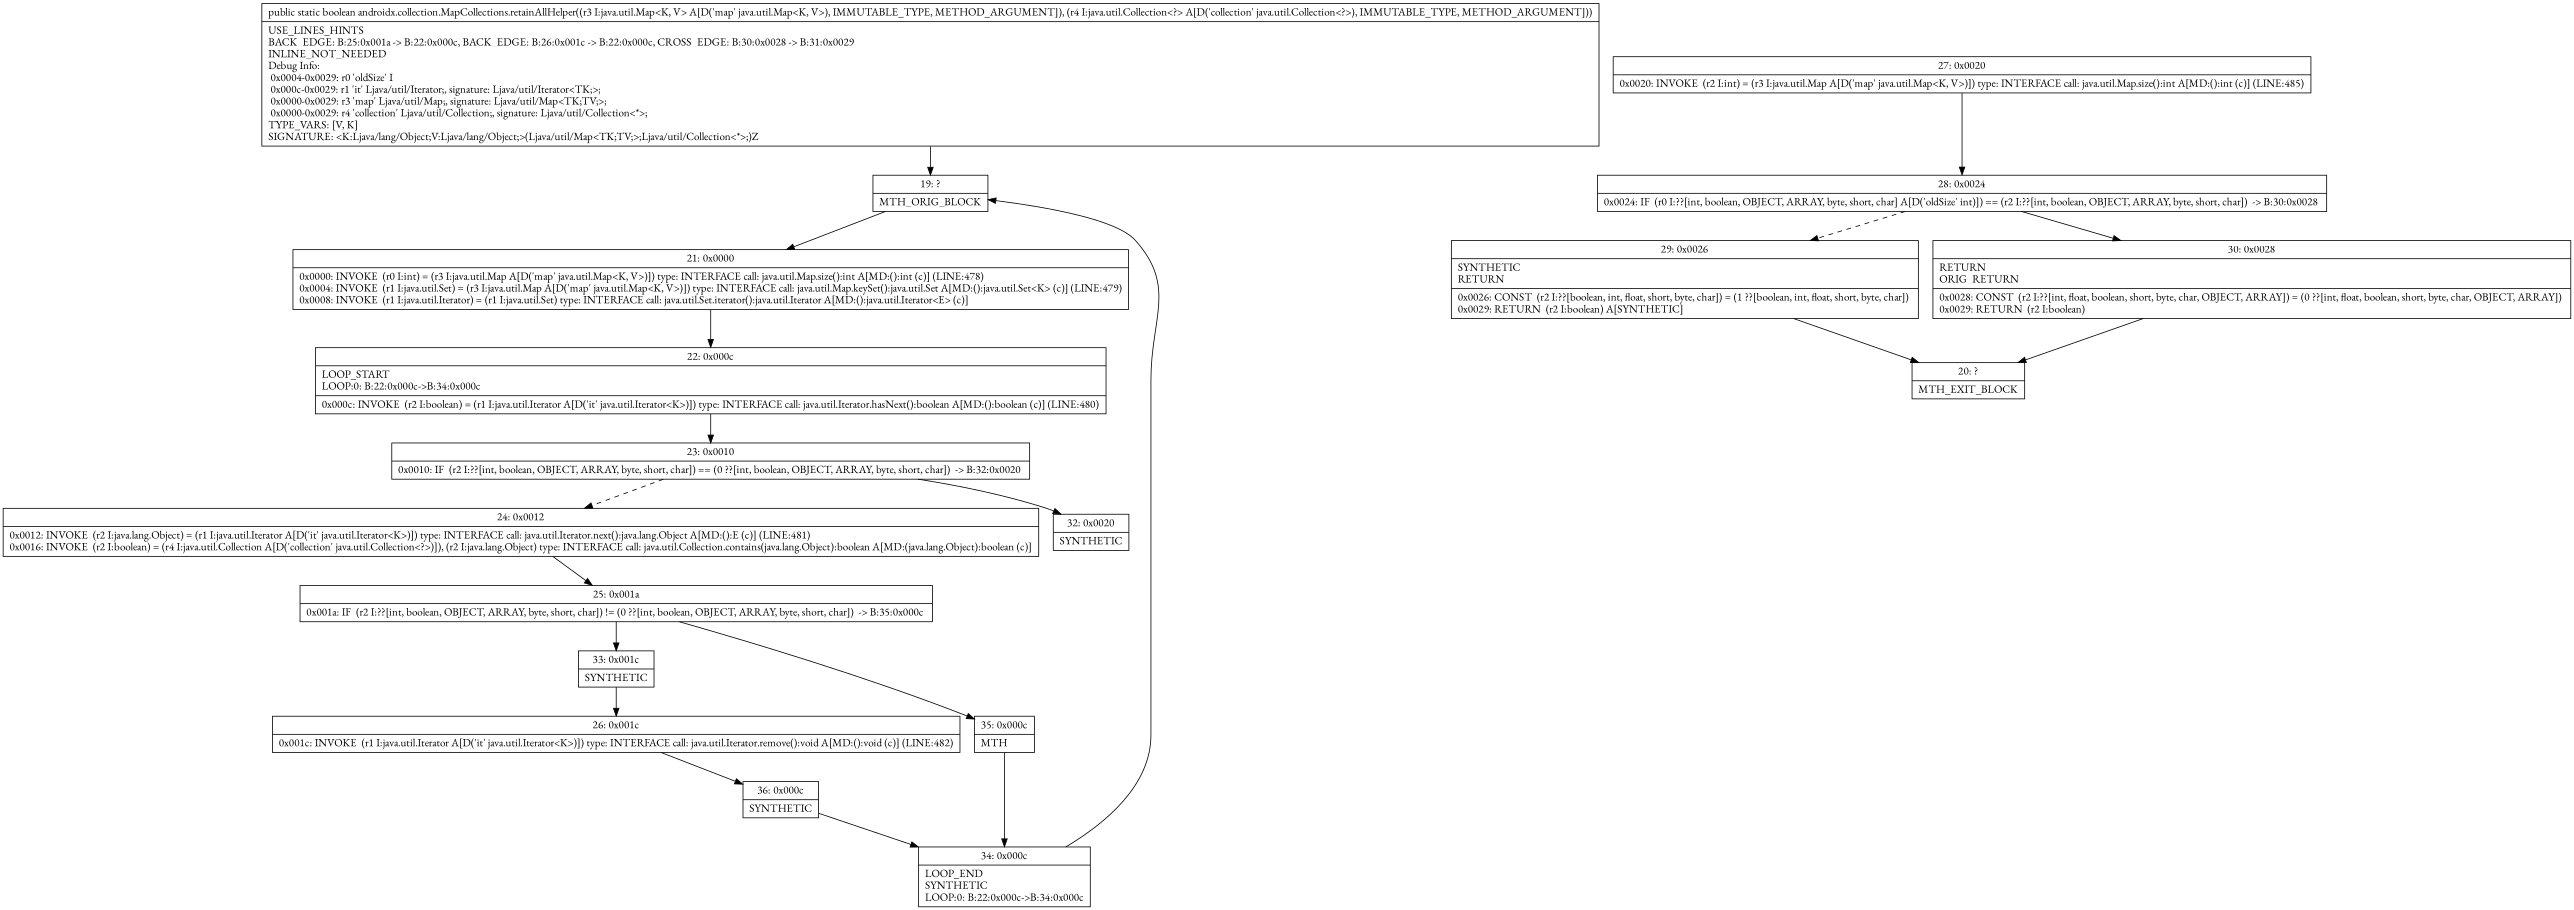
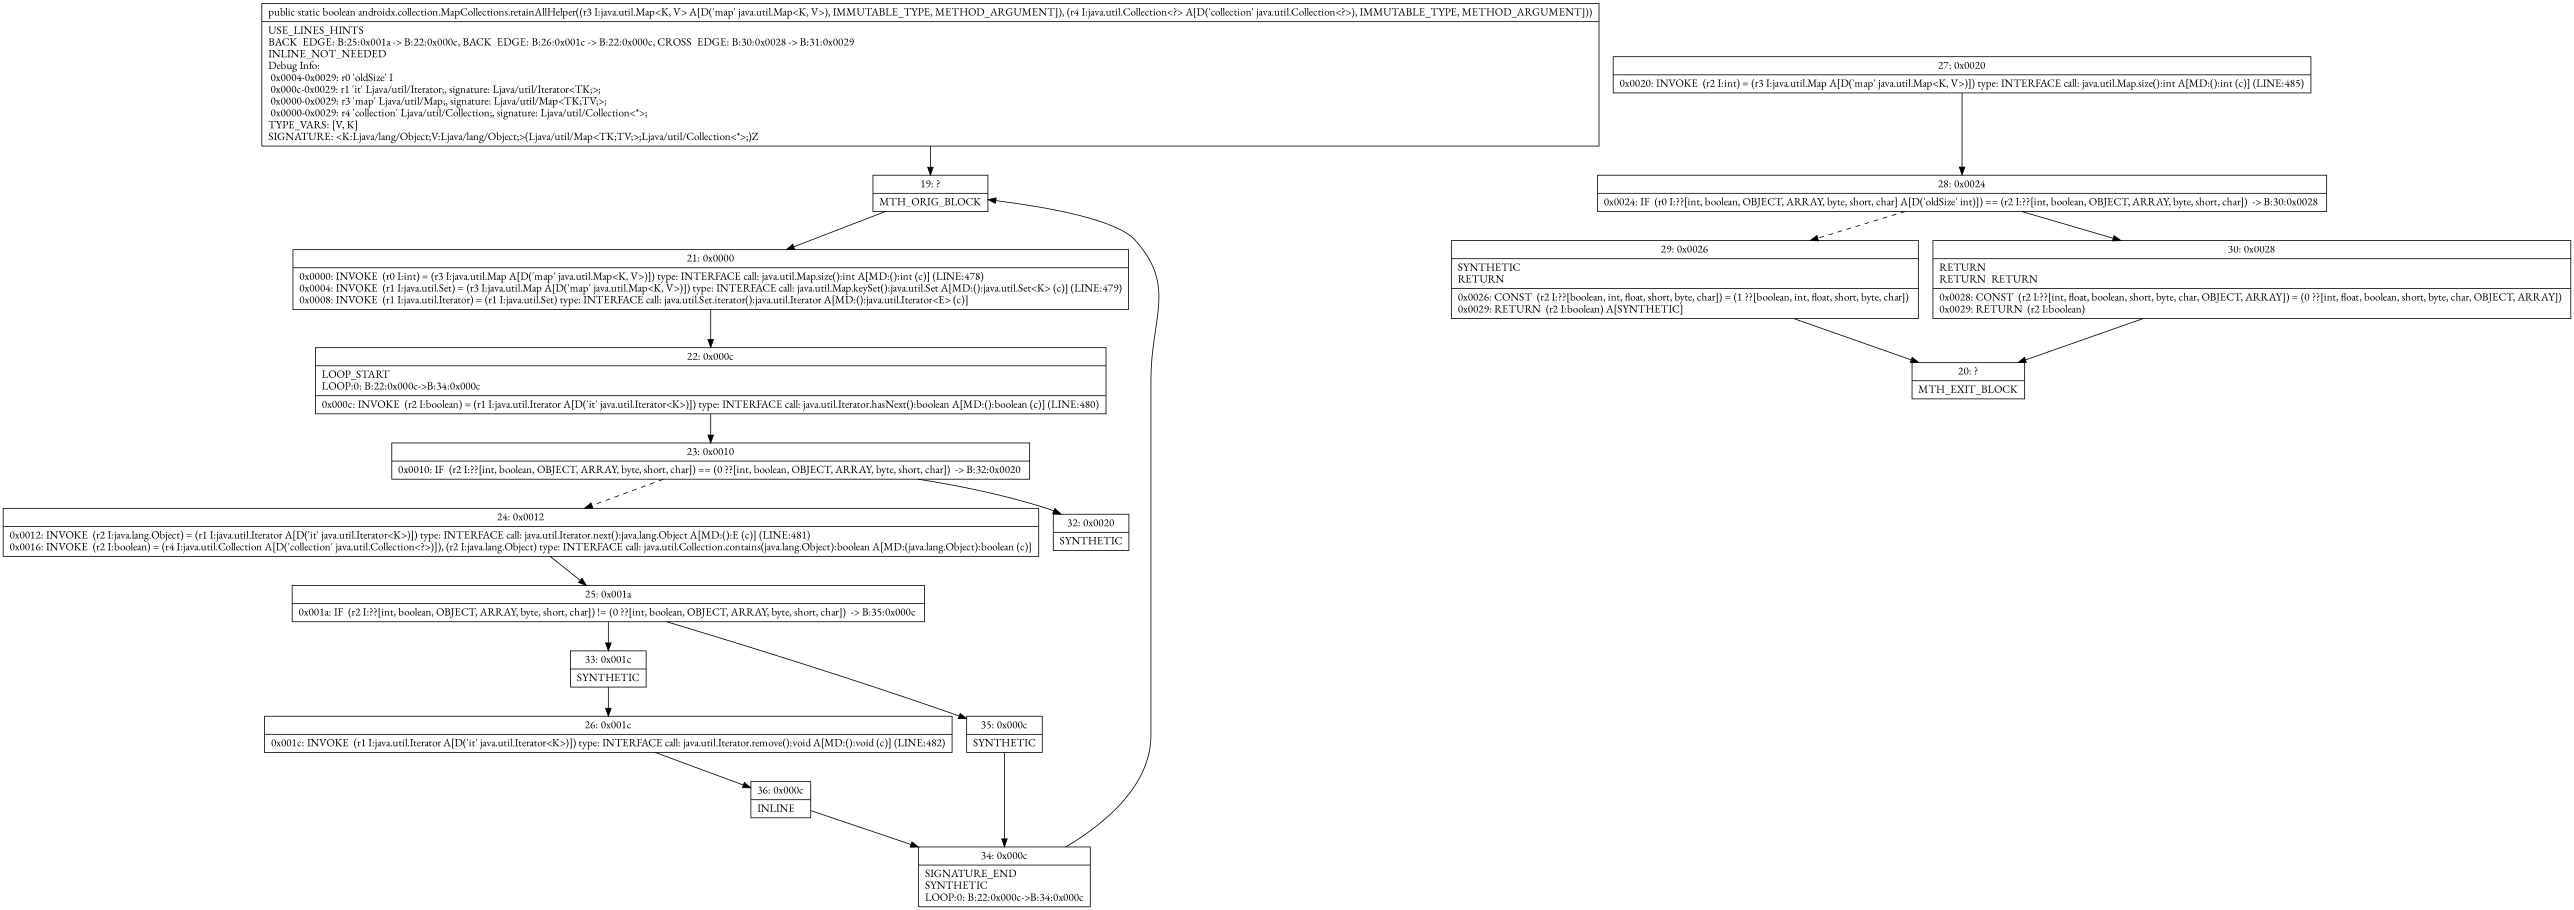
node "30: 0x0028": text "ORIG_RETURN" -> "RETURN_RETURN"
node "35: 0x000c": text "MTH" -> "SYNTHETIC"
node "36: 0x000c": text "SYNTHETIC" -> "INLINE"
node "34: 0x000c": text "LOOP_END" -> "SIGNATURE_END"
